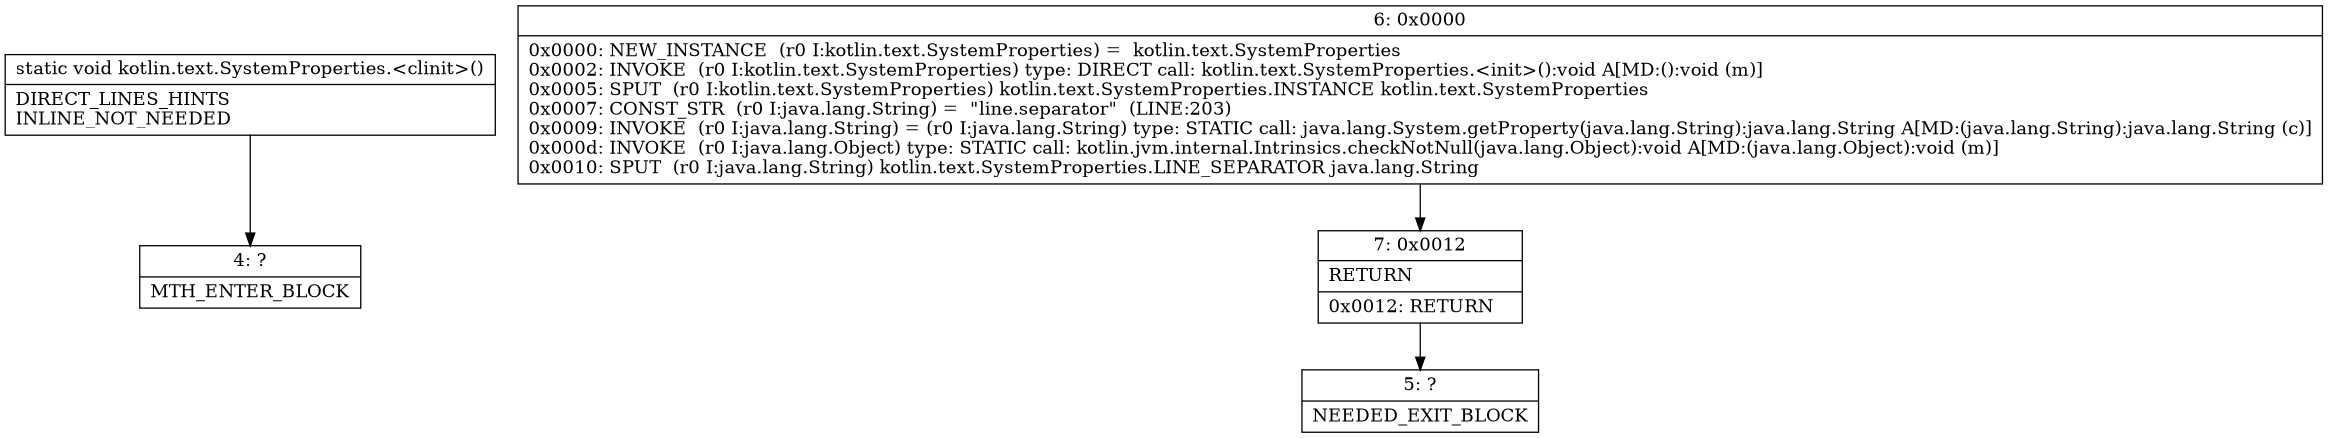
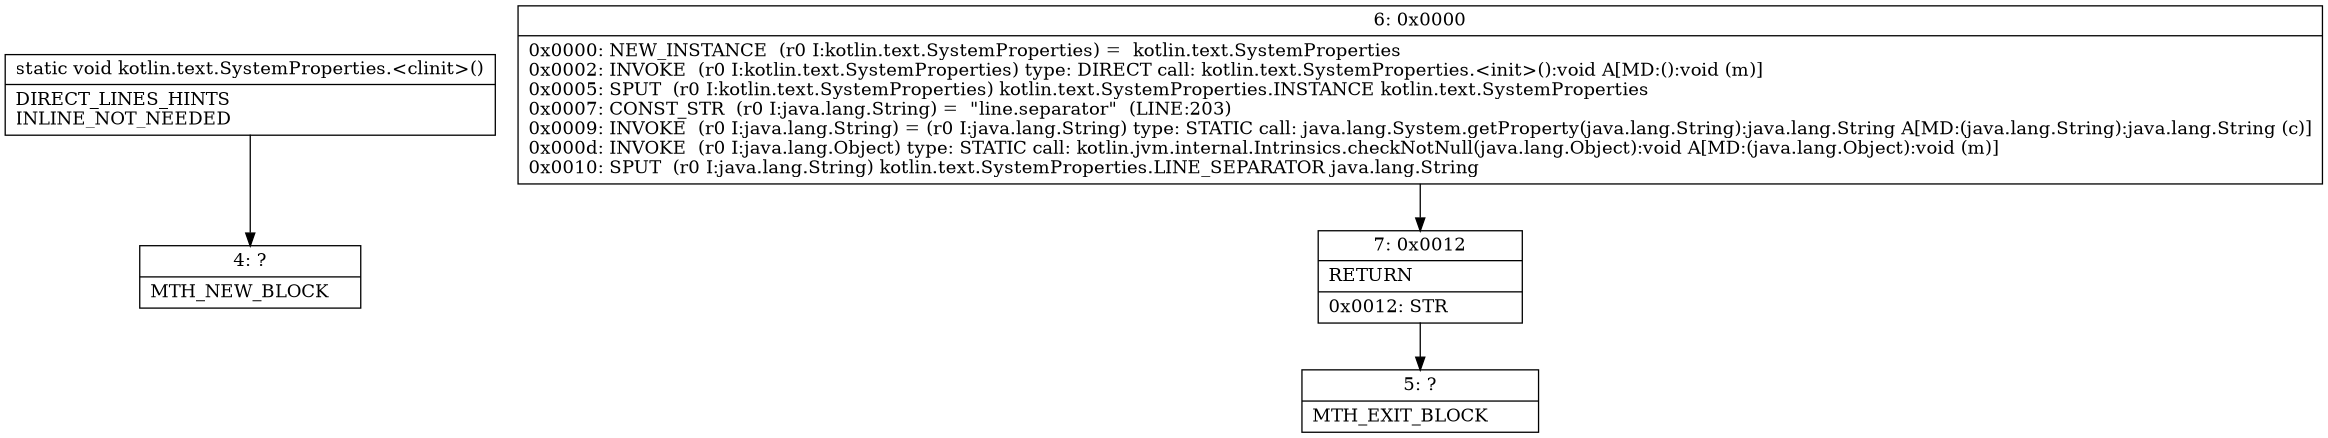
node "4: ?": text "MTH_ENTER_BLOCK" -> "MTH_NEW_BLOCK"
node "7: 0x0012": text "0x0012: RETURN" -> "0x0012: STR"
node "5: ?": text "NEEDED_EXIT_BLOCK" -> "MTH_EXIT_BLOCK"
